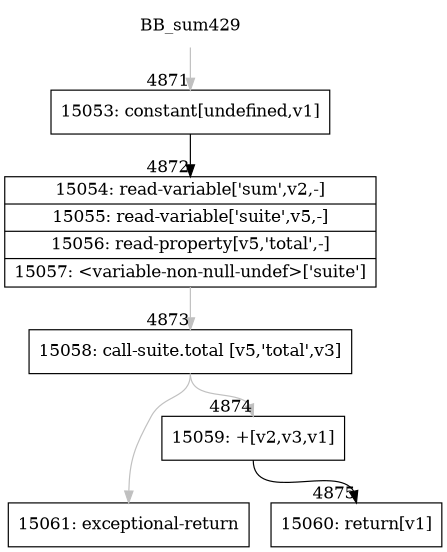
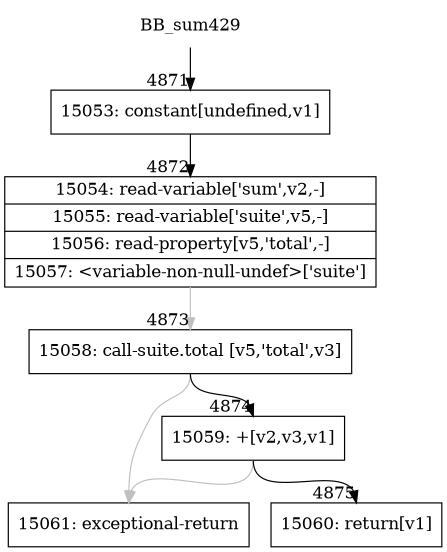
edge "BB_sum429" -> "15053: constant[undefined,v1]": color gray -> black
edge "15058: call-suite.total [v5,'total',v3]" -> "15059: +[v2,v3,v1]": color gray -> black
edge "15059: +[v2,v3,v1]" -> "15061: exceptional-return": added
